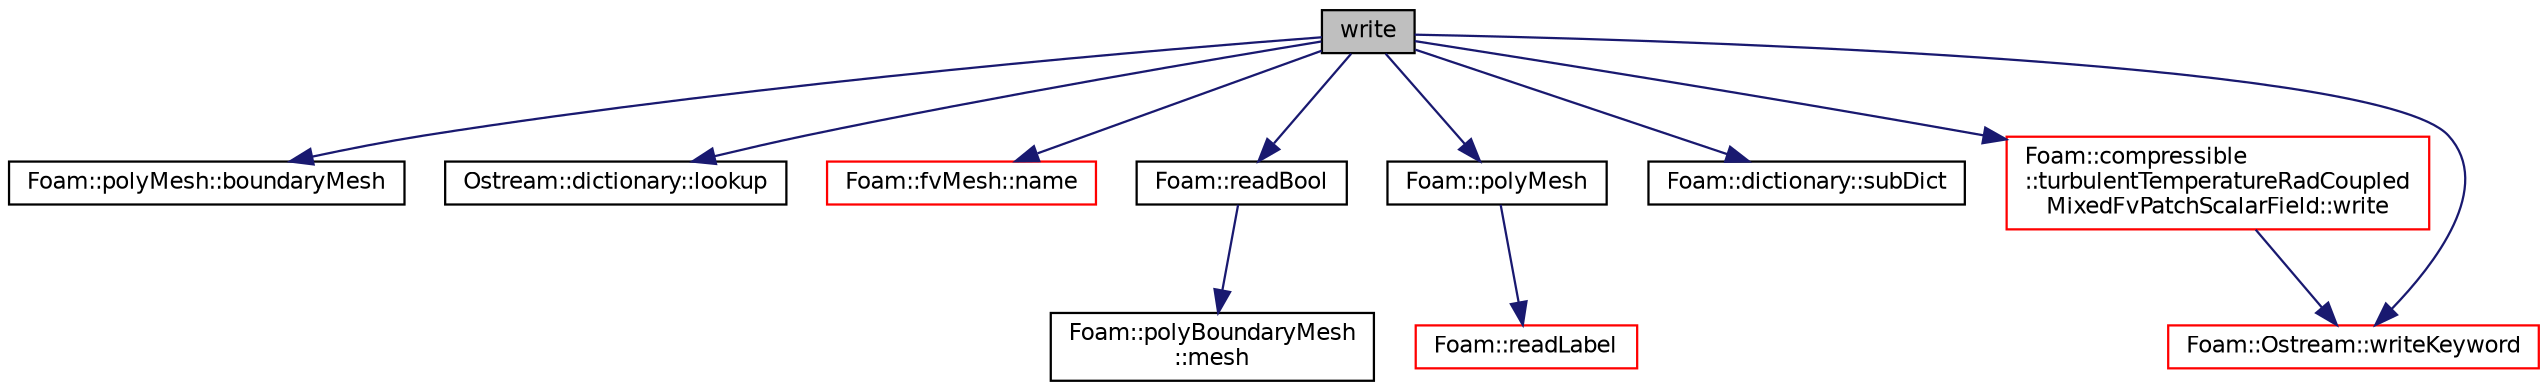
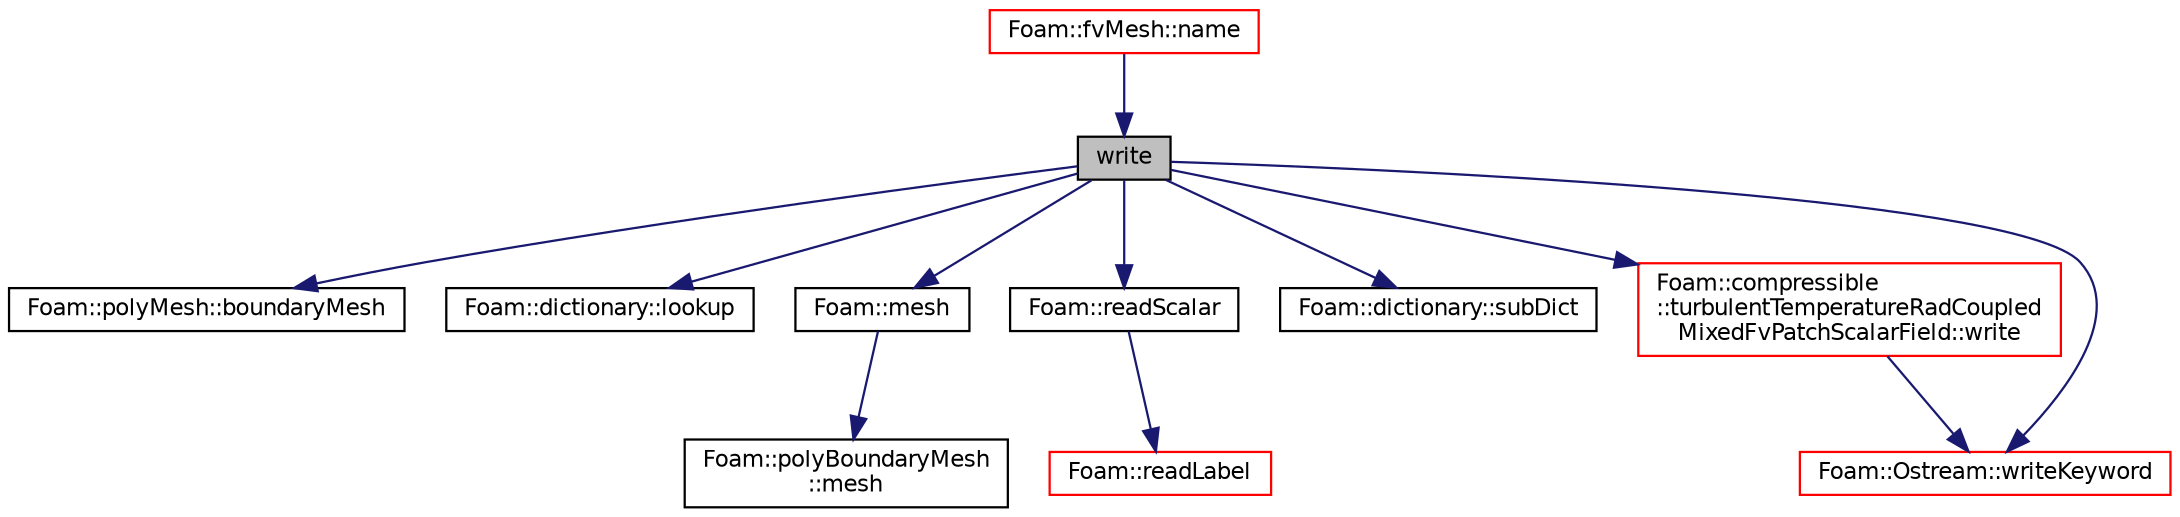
edge "write" -> "Foam::fvMesh::name": reversed
node "Ostream::dictionary::lookup": label "Ostream::dictionary::lookup" -> "Foam::dictionary::lookup"
node "Foam::readBool": label "Foam::readBool" -> "Foam::mesh"
node "Foam::polyMesh": label "Foam::polyMesh" -> "Foam::readScalar"
